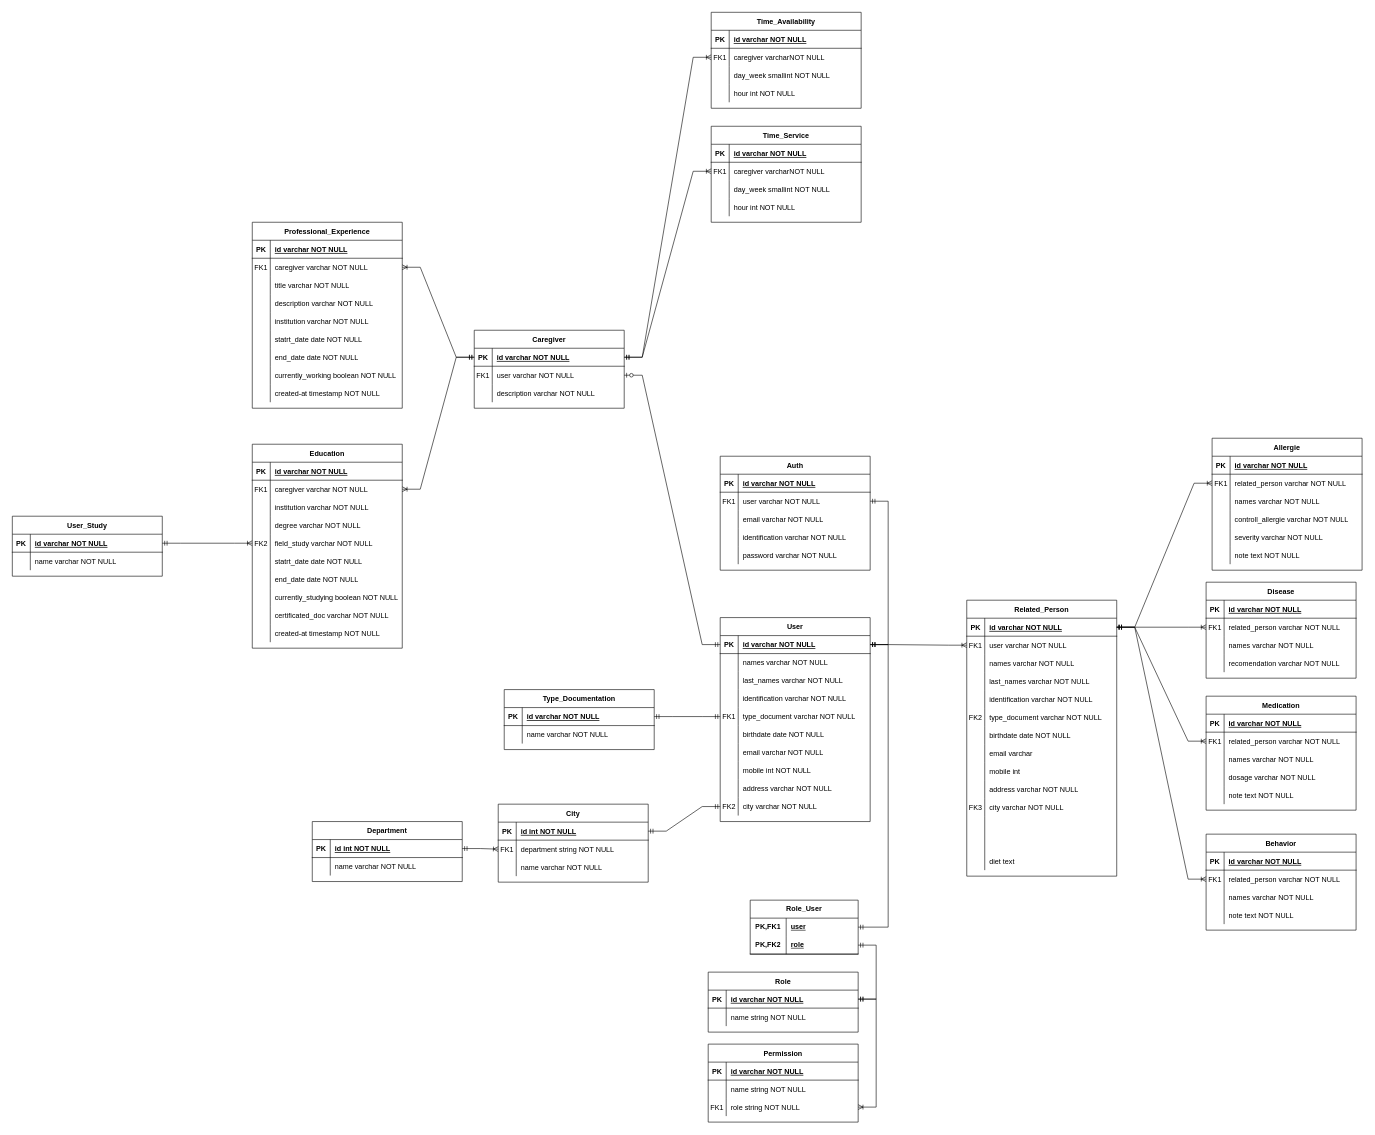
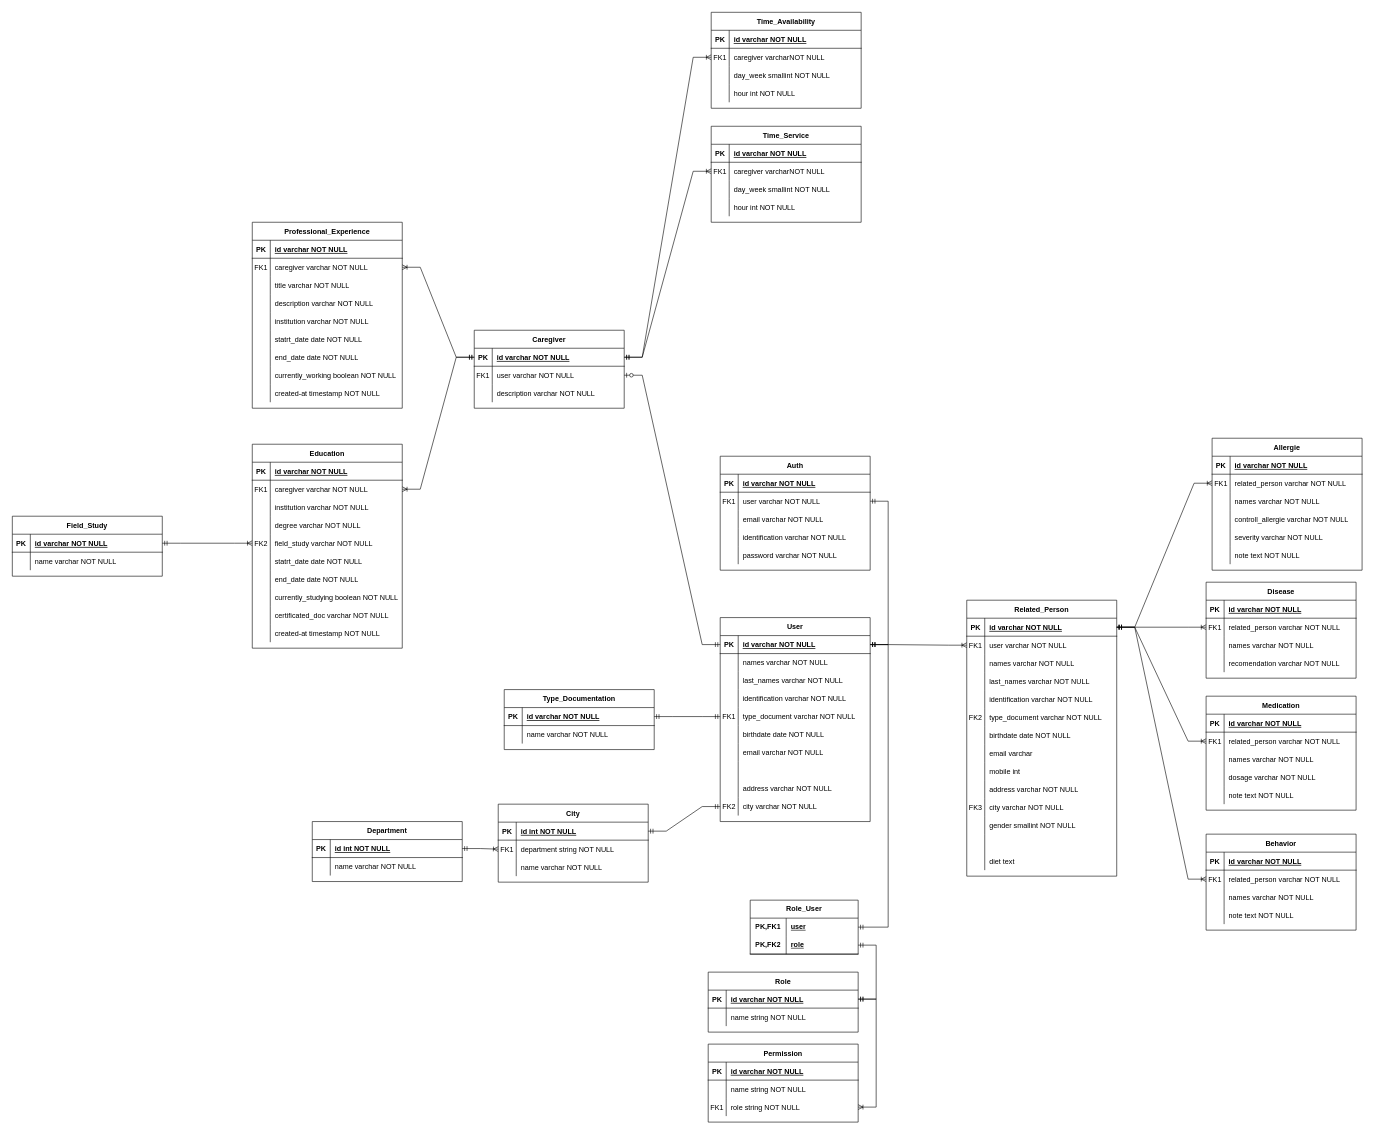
node "User_Study": label "User_Study" -> "Field_Study"
node "mobile int NOT NULL": removed
node "gender smallint NOT NULL": added
